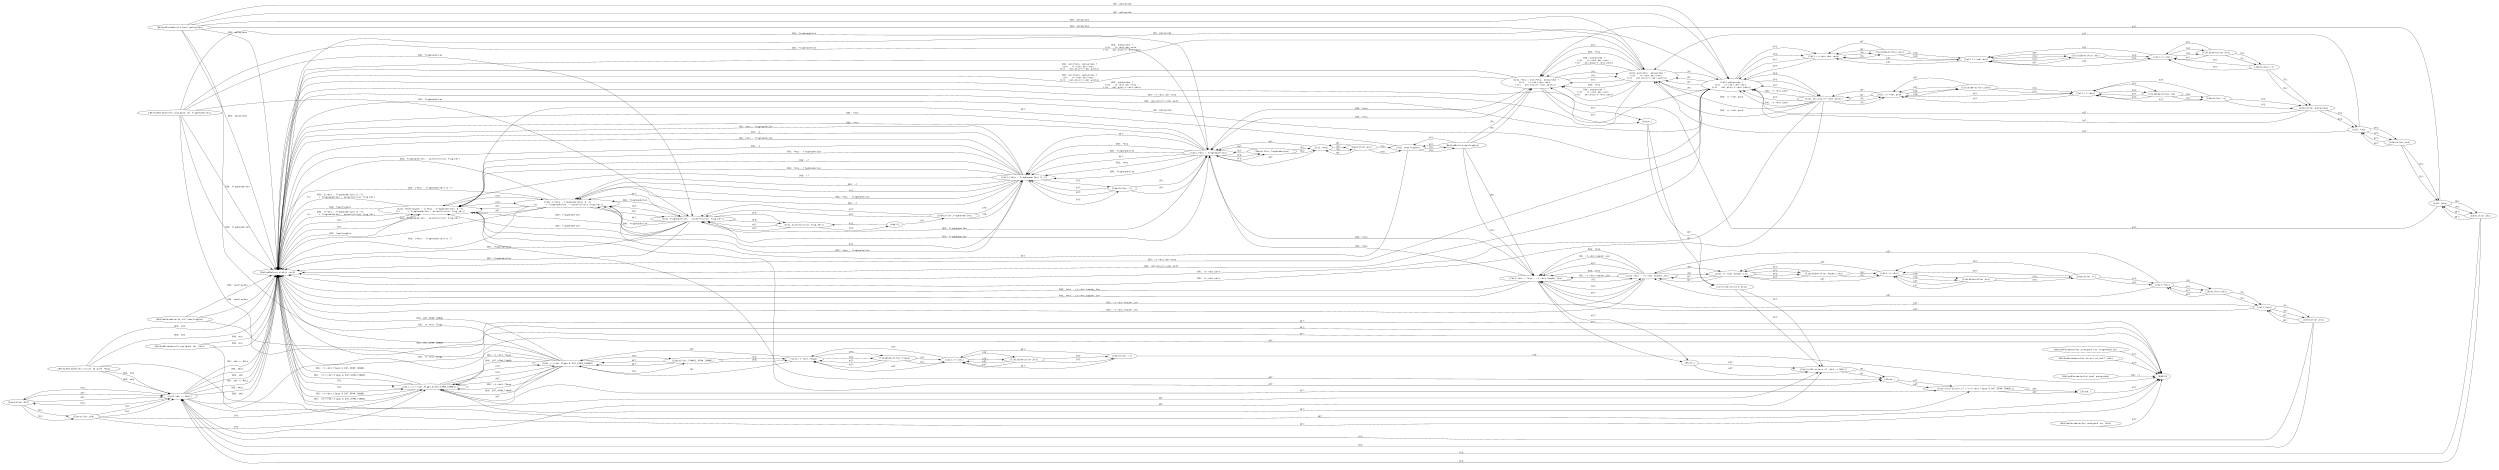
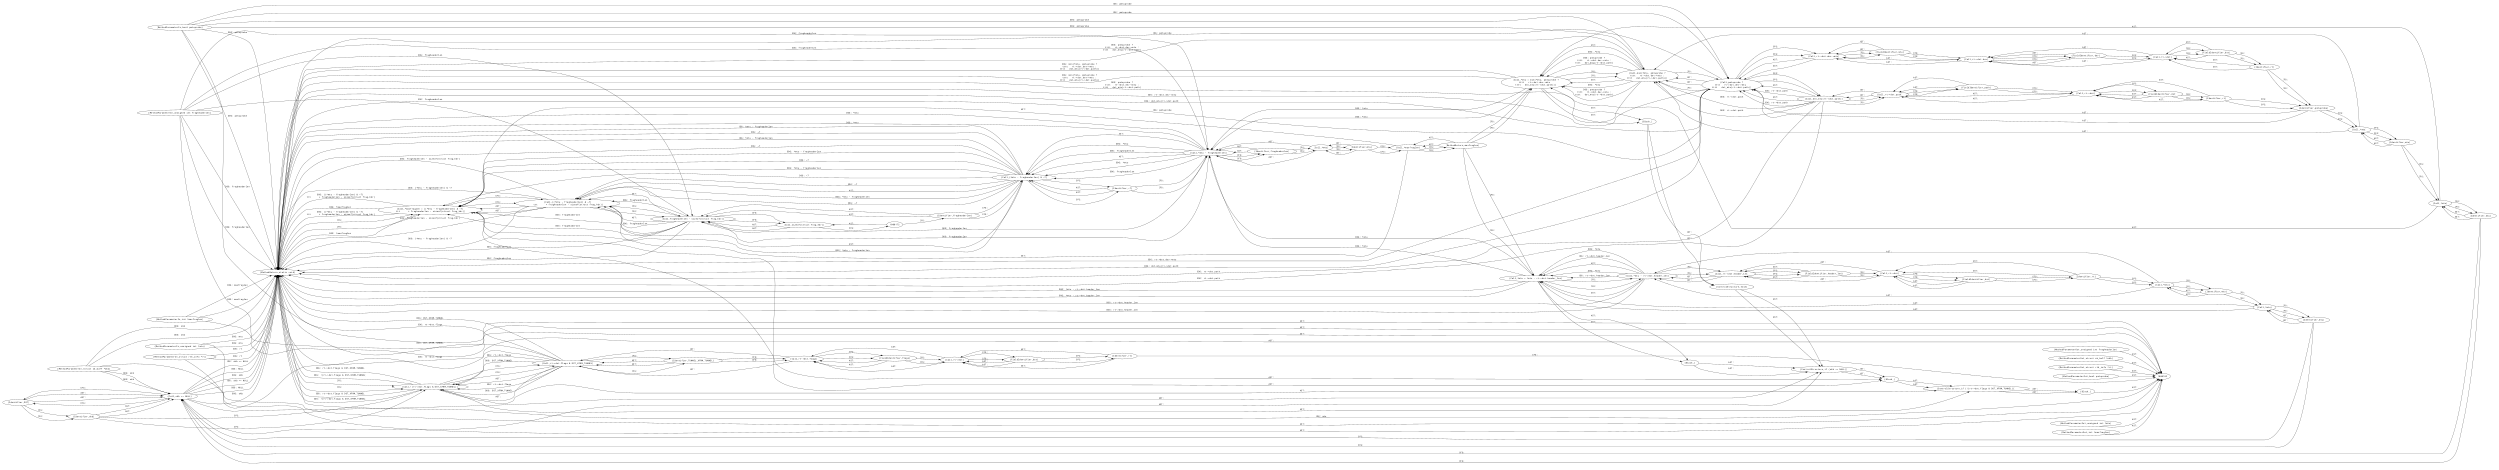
node "(MethodParameterIn,struct rt6_info *rt)": added
node "(MethodParameterOut,struct rt6_info *rt)": added
edge "(MethodParameterOut,bool pmtuprobe)" -> "1000102": label "DDG: rt" -> "AST: "
edge "(MethodReturn,static void)" -> "1000102": label "AST: " -> "DDG: mtu"
node "(MethodParameterOut,int *maxfraglen)": added
